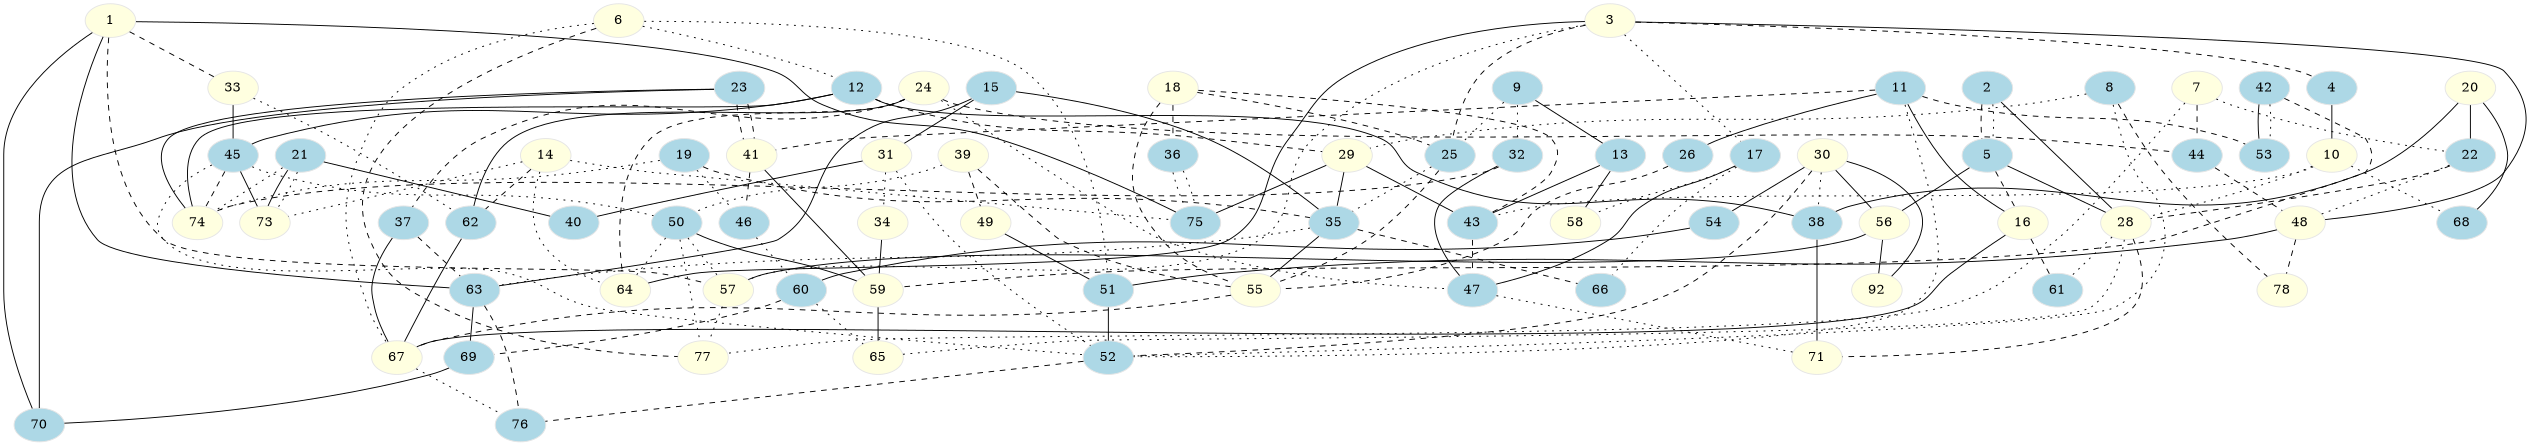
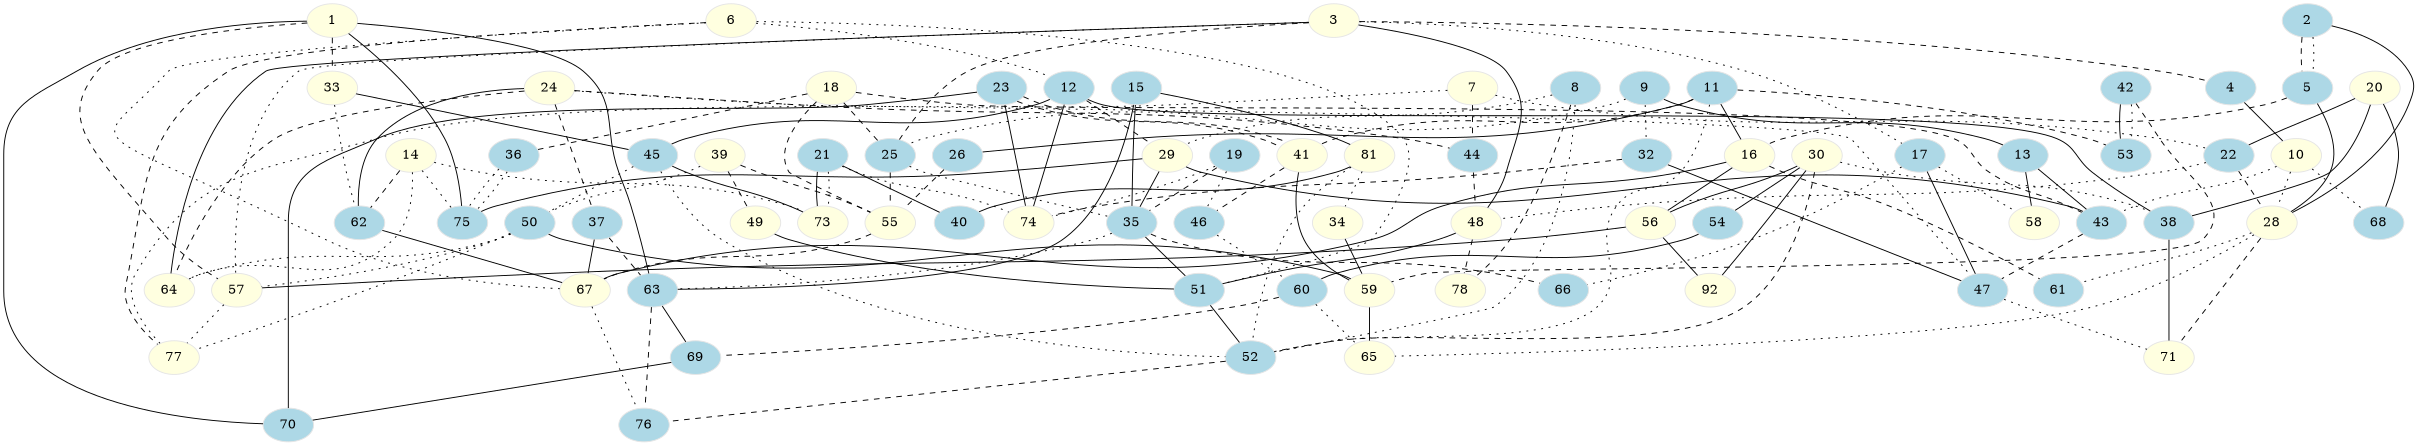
node "31": label "31" -> "81"
edge "5" -- "56": now "16" -- "56"
edge "45" -- "74": removed
edge "35" -- "55": now "35" -- "51"
